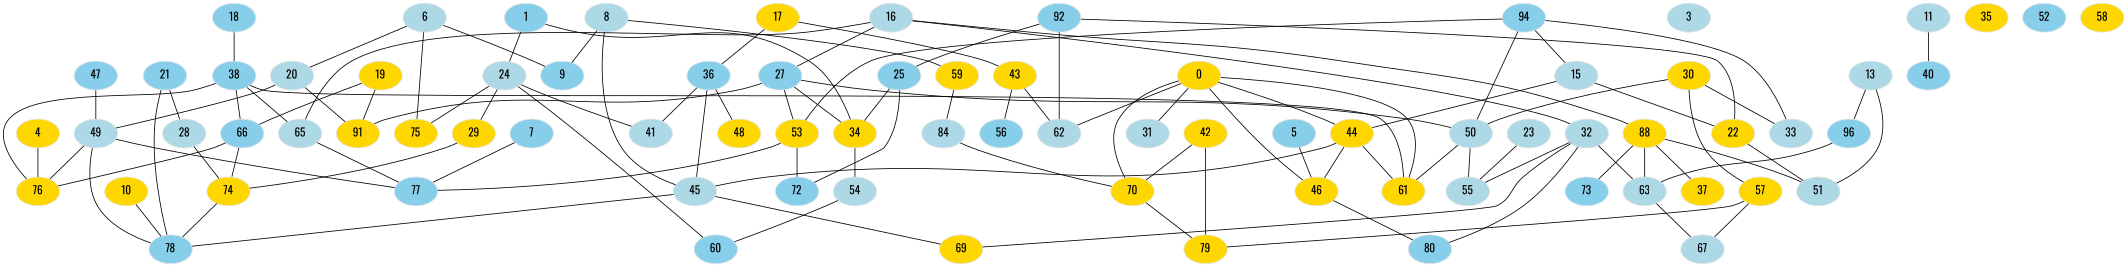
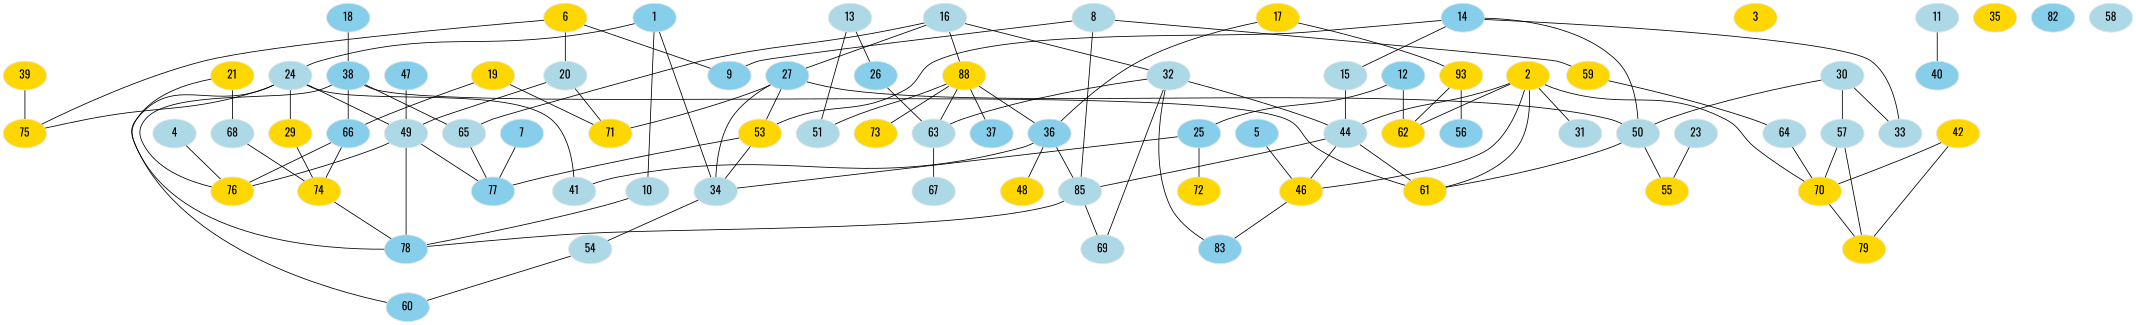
node "6": fillcolor lightblue -> gold
node "92": label "92" -> "12"
node "94": label "94" -> "14"
node "3": fillcolor lightblue -> gold
node "52": label "52" -> "82"
node "58": fillcolor gold -> lightblue
node "39": added
node "21": fillcolor skyblue -> gold
node "43": label "43" -> "93"
node "0": label "0" -> "2"
node "30": fillcolor gold -> lightblue
edge "24" -- "49": added
edge "1" -- "10": added
edge "88" -- "36": added
node "4": fillcolor gold -> lightblue
node "28": label "28" -> "68"
node "91": label "91" -> "71"
node "34": fillcolor gold -> lightblue
node "84": label "84" -> "64"
node "62": fillcolor lightblue -> gold
node "44": fillcolor gold -> lightblue
node "22": removed
node "96": label "96" -> "26"
edge "32" -- "55": now "32" -- "44"
edge "53" -- "72": now "53" -- "34"
node "10": fillcolor gold -> lightblue
node "45": label "45" -> "85"
node "72": fillcolor skyblue -> gold
node "55": fillcolor lightblue -> gold
node "73": fillcolor skyblue -> gold
node "37": fillcolor gold -> skyblue
node "57": fillcolor gold -> lightblue
edge "57" -- "67": now "57" -- "70"
node "69": fillcolor gold -> lightblue
node "80": label "80" -> "83"
